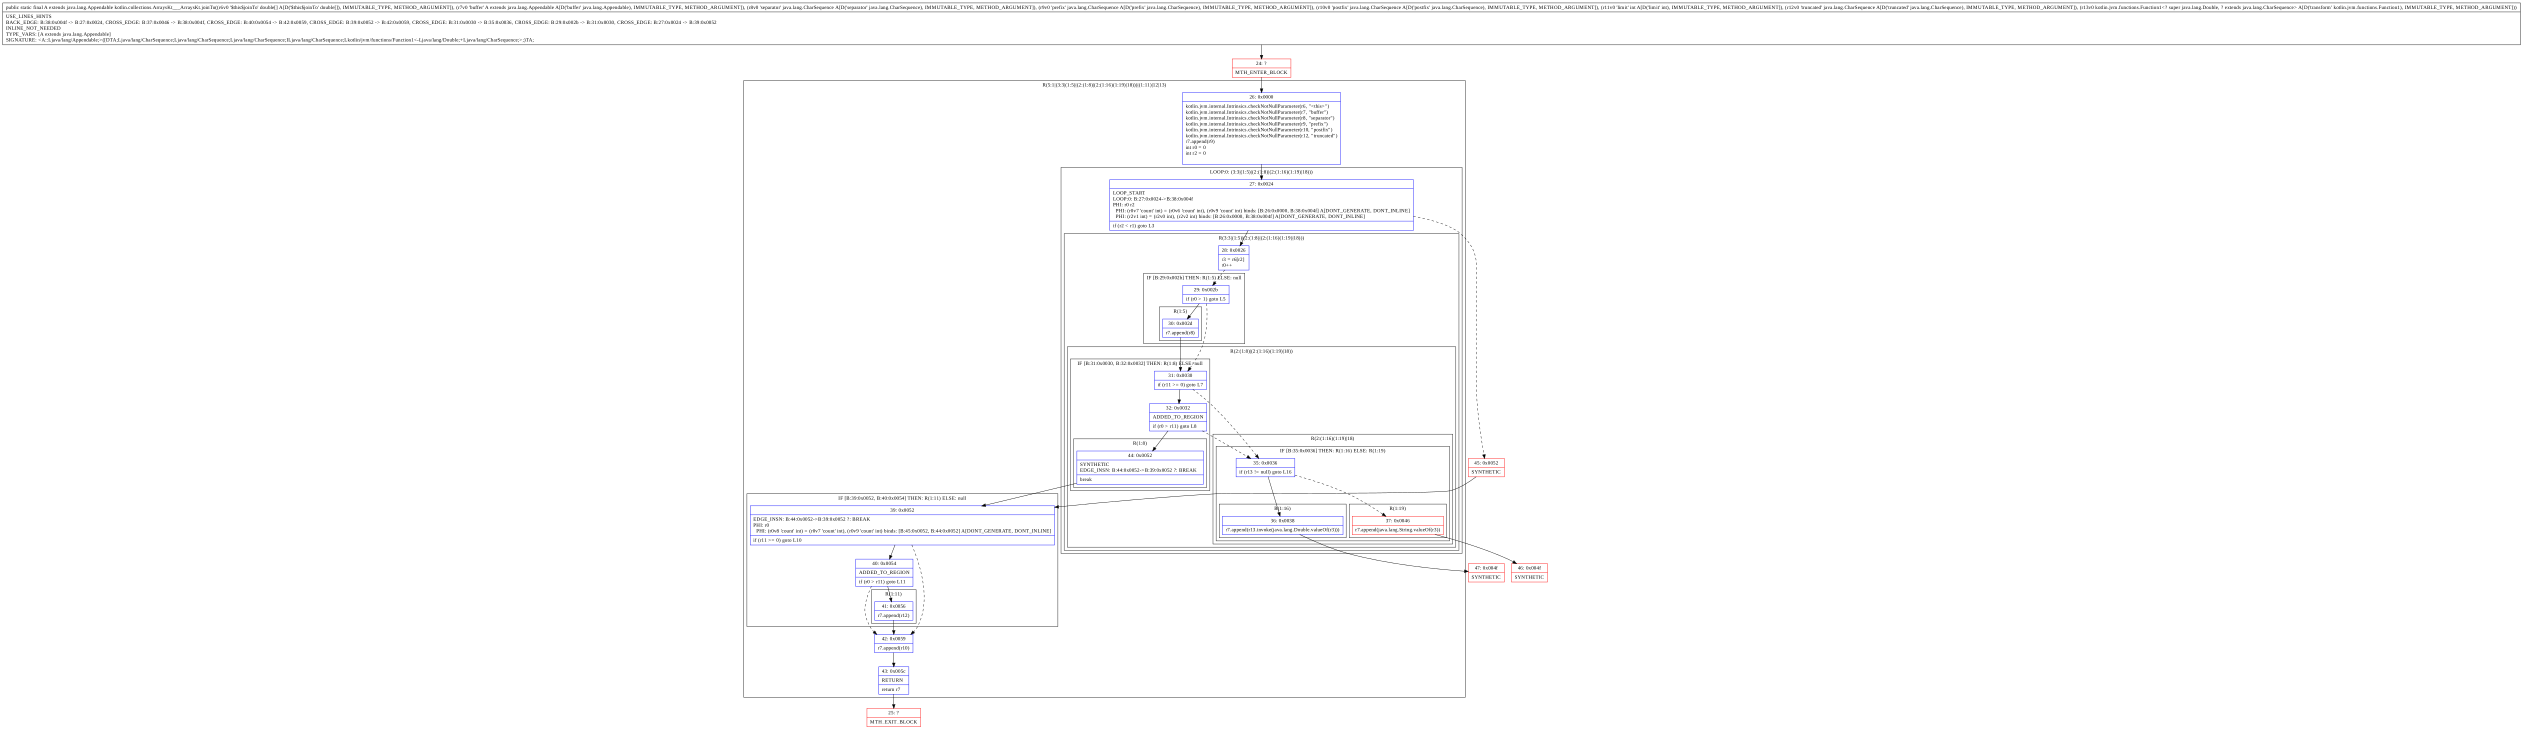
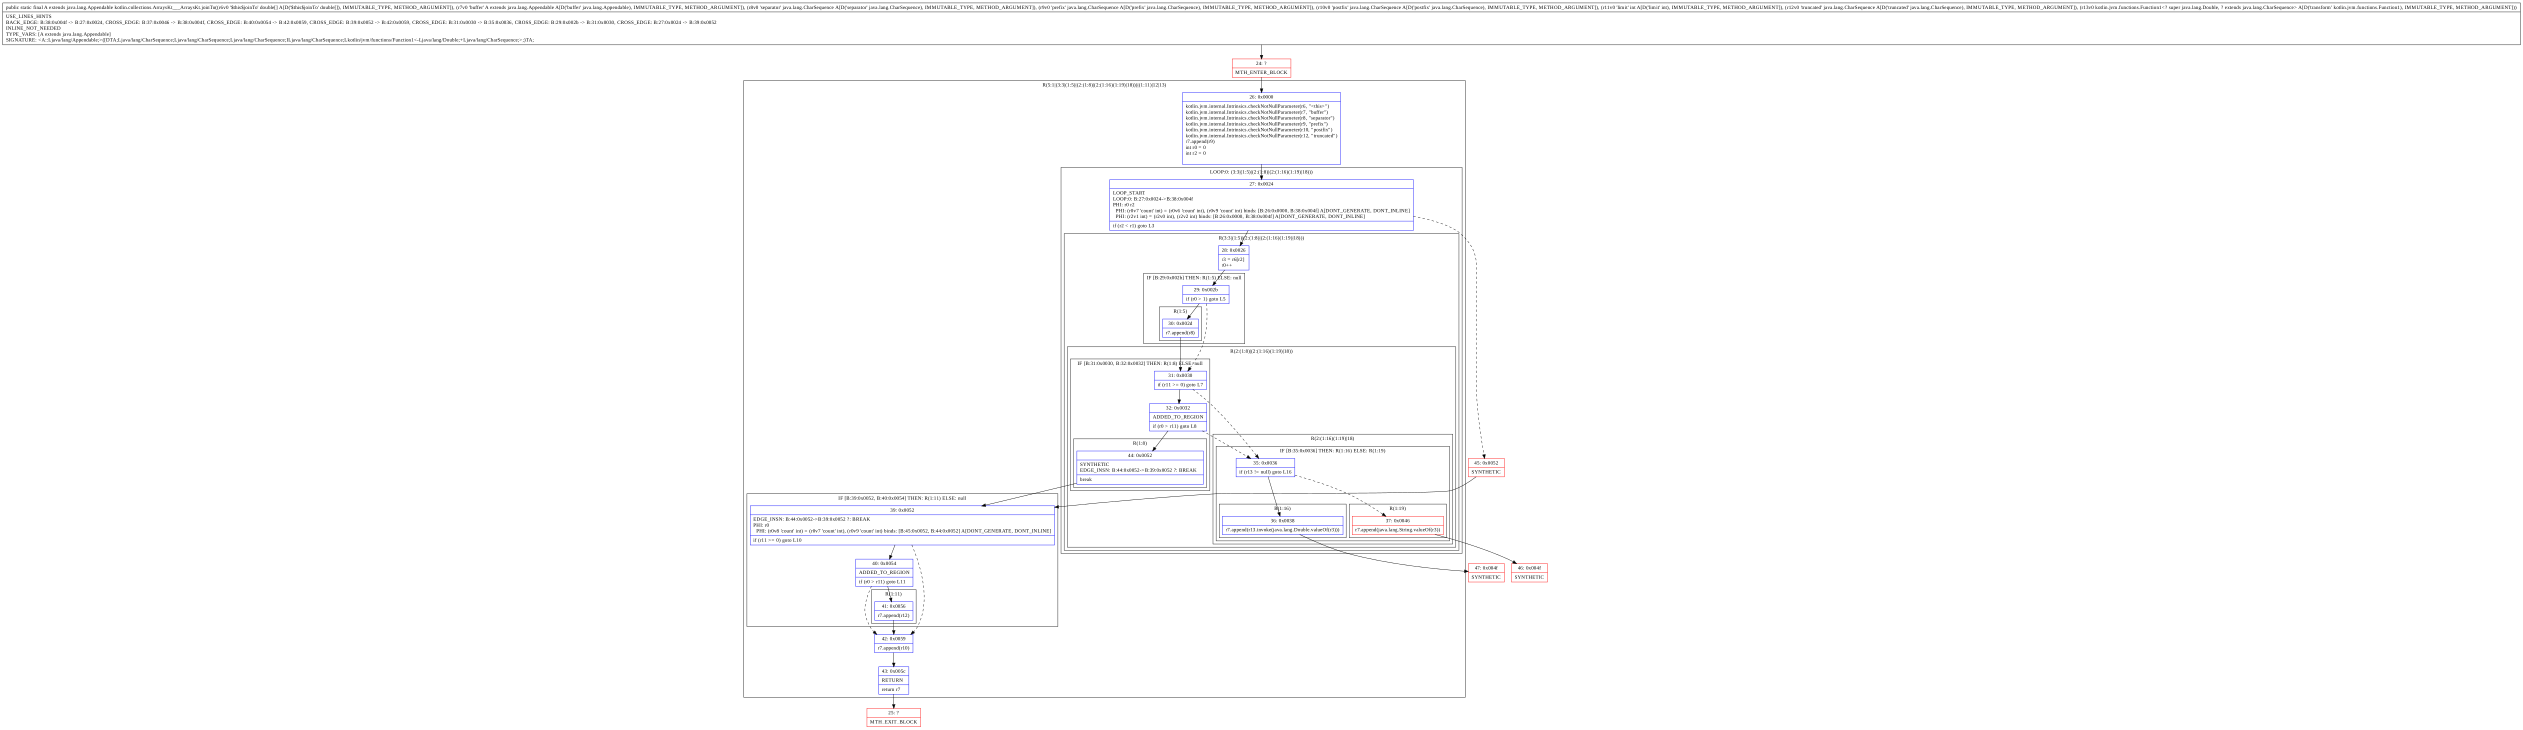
edge "28: 0x0026" -> "29: 0x002b": style dashed -> solid
